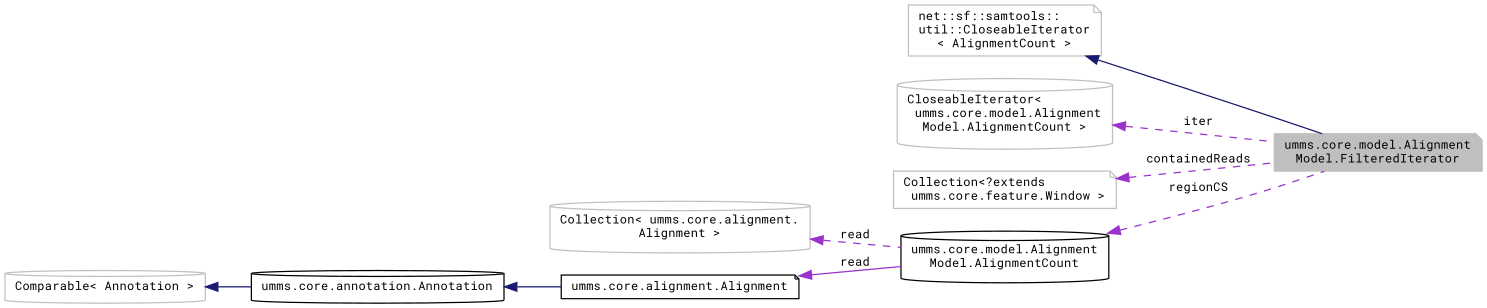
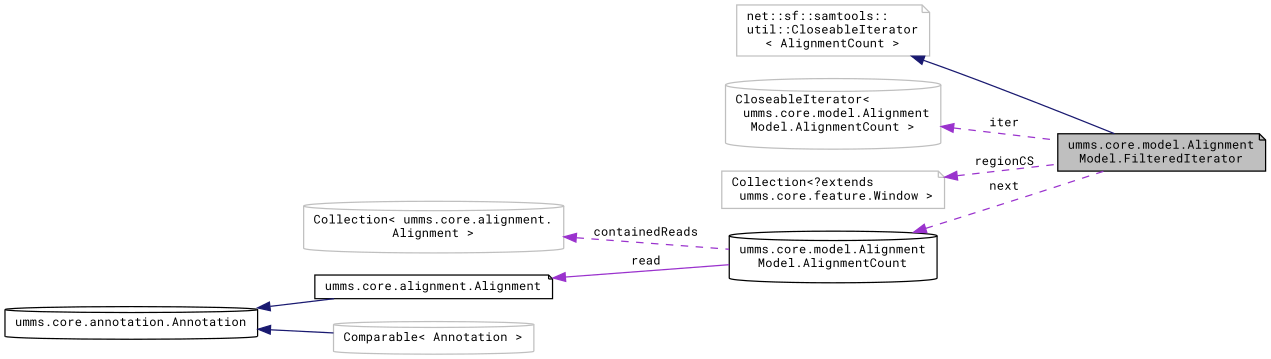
node "umms.core.model.Alignment Model.FilteredIterator": color grey75 -> black
edge "umms.core.model.Alignment Model.FilteredIterator" -> "Collection<?extends umms.core.feature.Window >": label " containedReads" -> " regionCS"
edge "umms.core.model.Alignment Model.FilteredIterator" -> "umms.core.model.Alignment Model.AlignmentCount": label " regionCS" -> " next"
edge "umms.core.model.Alignment Model.AlignmentCount" -> "Collection< umms.core.alignment. Alignment >": label " read" -> " containedReads"
edge "umms.core.annotation.Annotation" -> "Comparable< Annotation >": reversed
